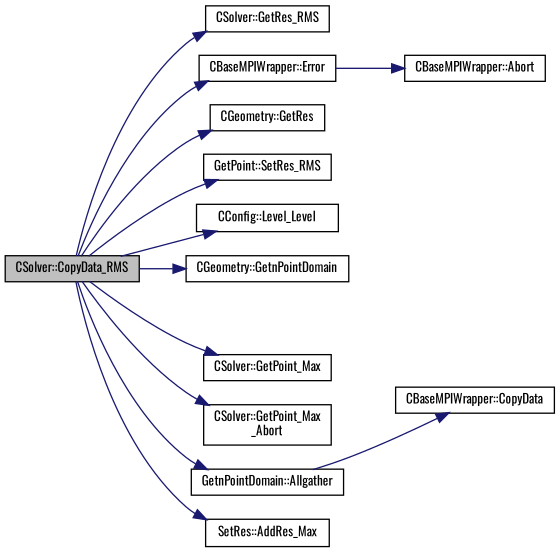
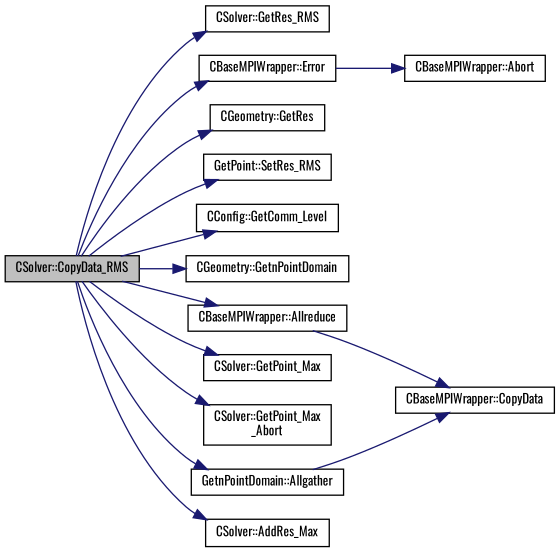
node "CConfig::Level_Level": label "CConfig::Level_Level" -> "CConfig::GetComm_Level"
node "CBaseMPIWrapper::Allreduce": added
node "SetRes::AddRes_Max": label "SetRes::AddRes_Max" -> "CSolver::AddRes_Max"
